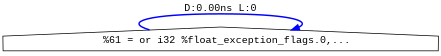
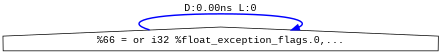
node "%61 = or i32 %float_exception_flags.0,...": label "%61 = or i32 %float_exception_flags.0,..." -> "%66 = or i32 %float_exception_flags.0,..."
